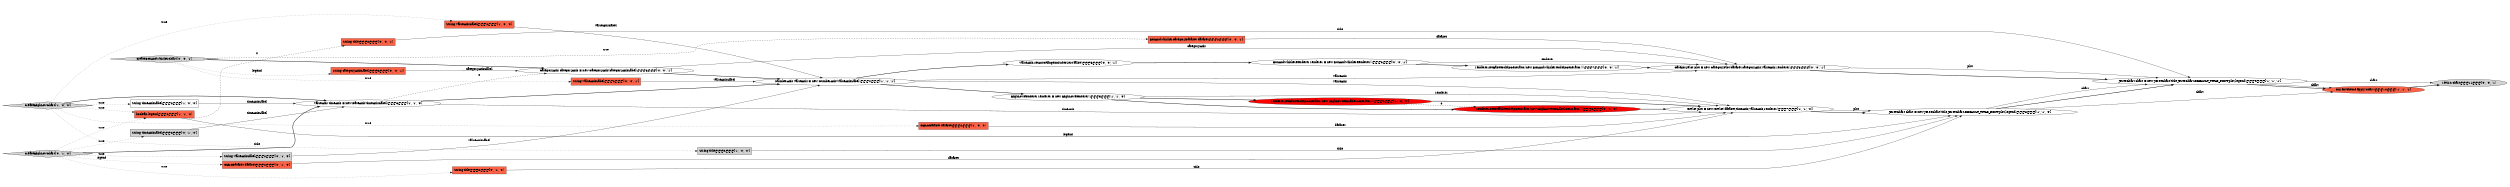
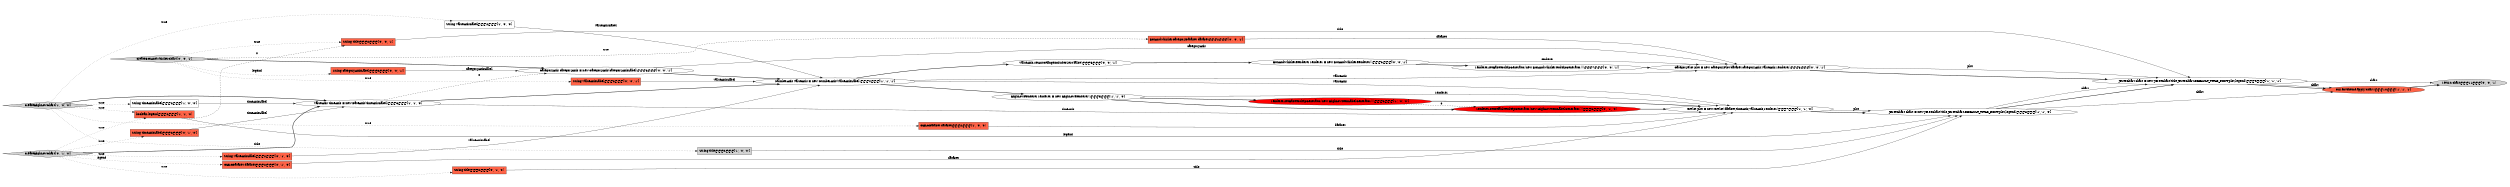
node "String valueAxisLabel@@@2@@@['1', '0', '0']": fillcolor tomato -> white
edge "createBoxAndWhiskerChart['0', '0', '1']" -> "String title@@@2@@@['0', '0', '1']": added, label "true"
node "String timeAxisLabel@@@2@@@['0', '1', '0']": fillcolor lightgray -> tomato
node "String valueAxisLabel@@@2@@@['0', '1', '0']": fillcolor lightgray -> tomato
